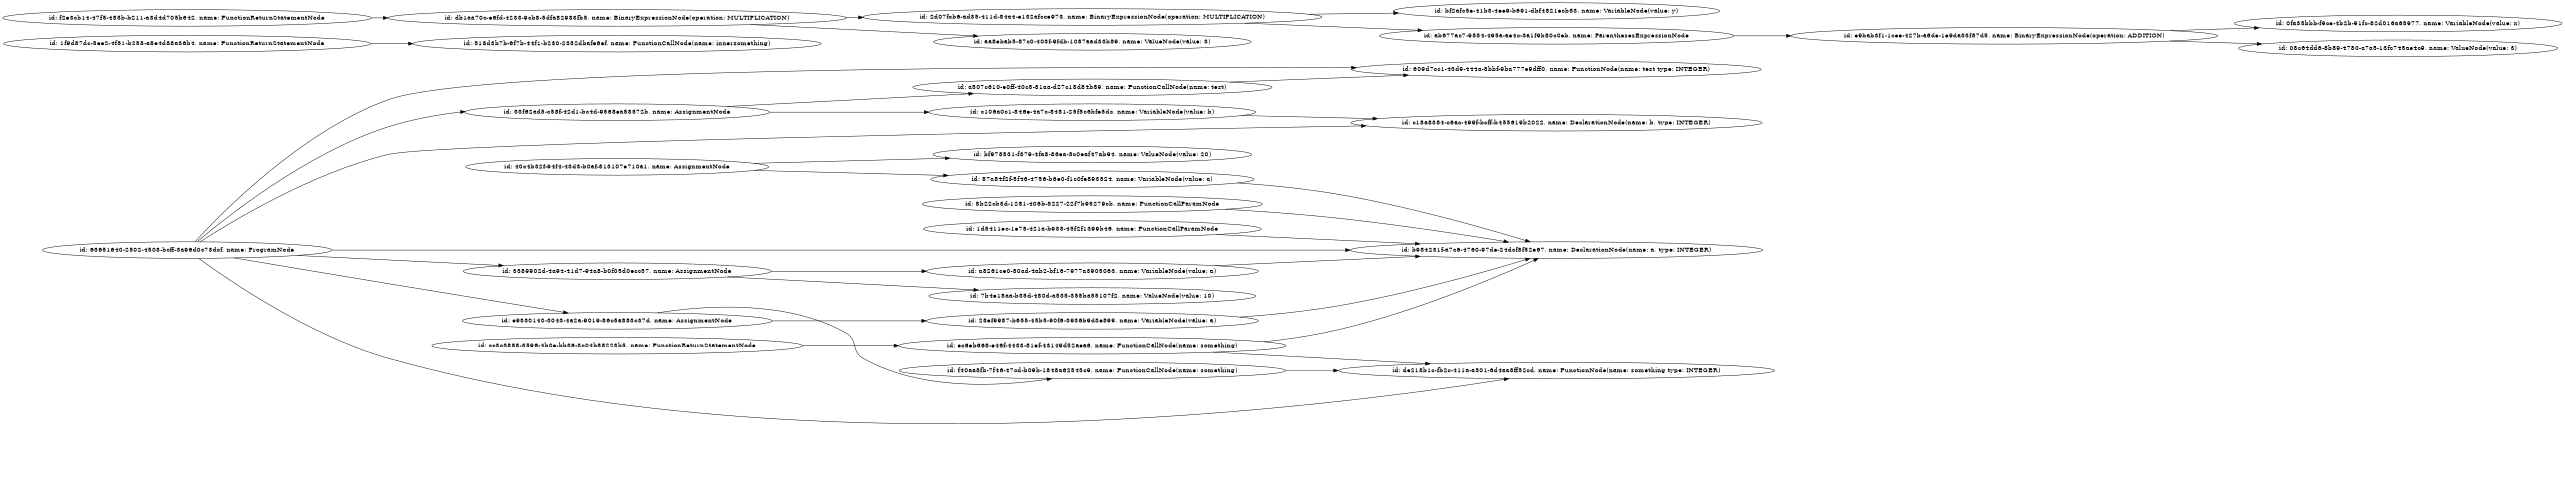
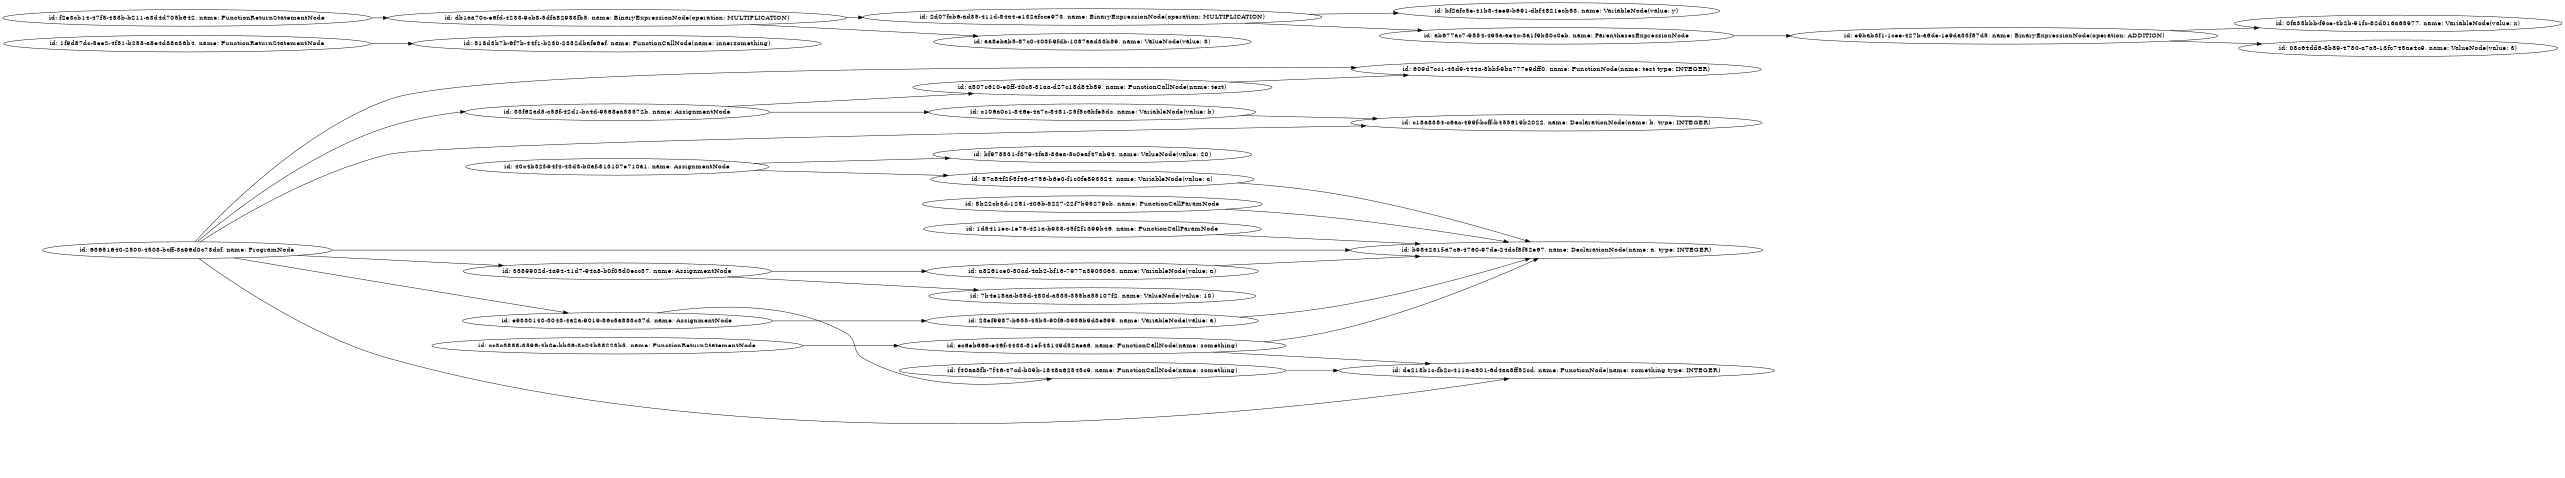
node "id: 63651640-2502-4508-bcff-3a96d0c73dcf, name: ProgramNode": label "id: 63651640-2502-4508-bcff-3a96d0c73dcf, name: ProgramNode" -> "id: 63651640-2500-4508-bcff-3a96d0c73dcf, name: ProgramNode"
